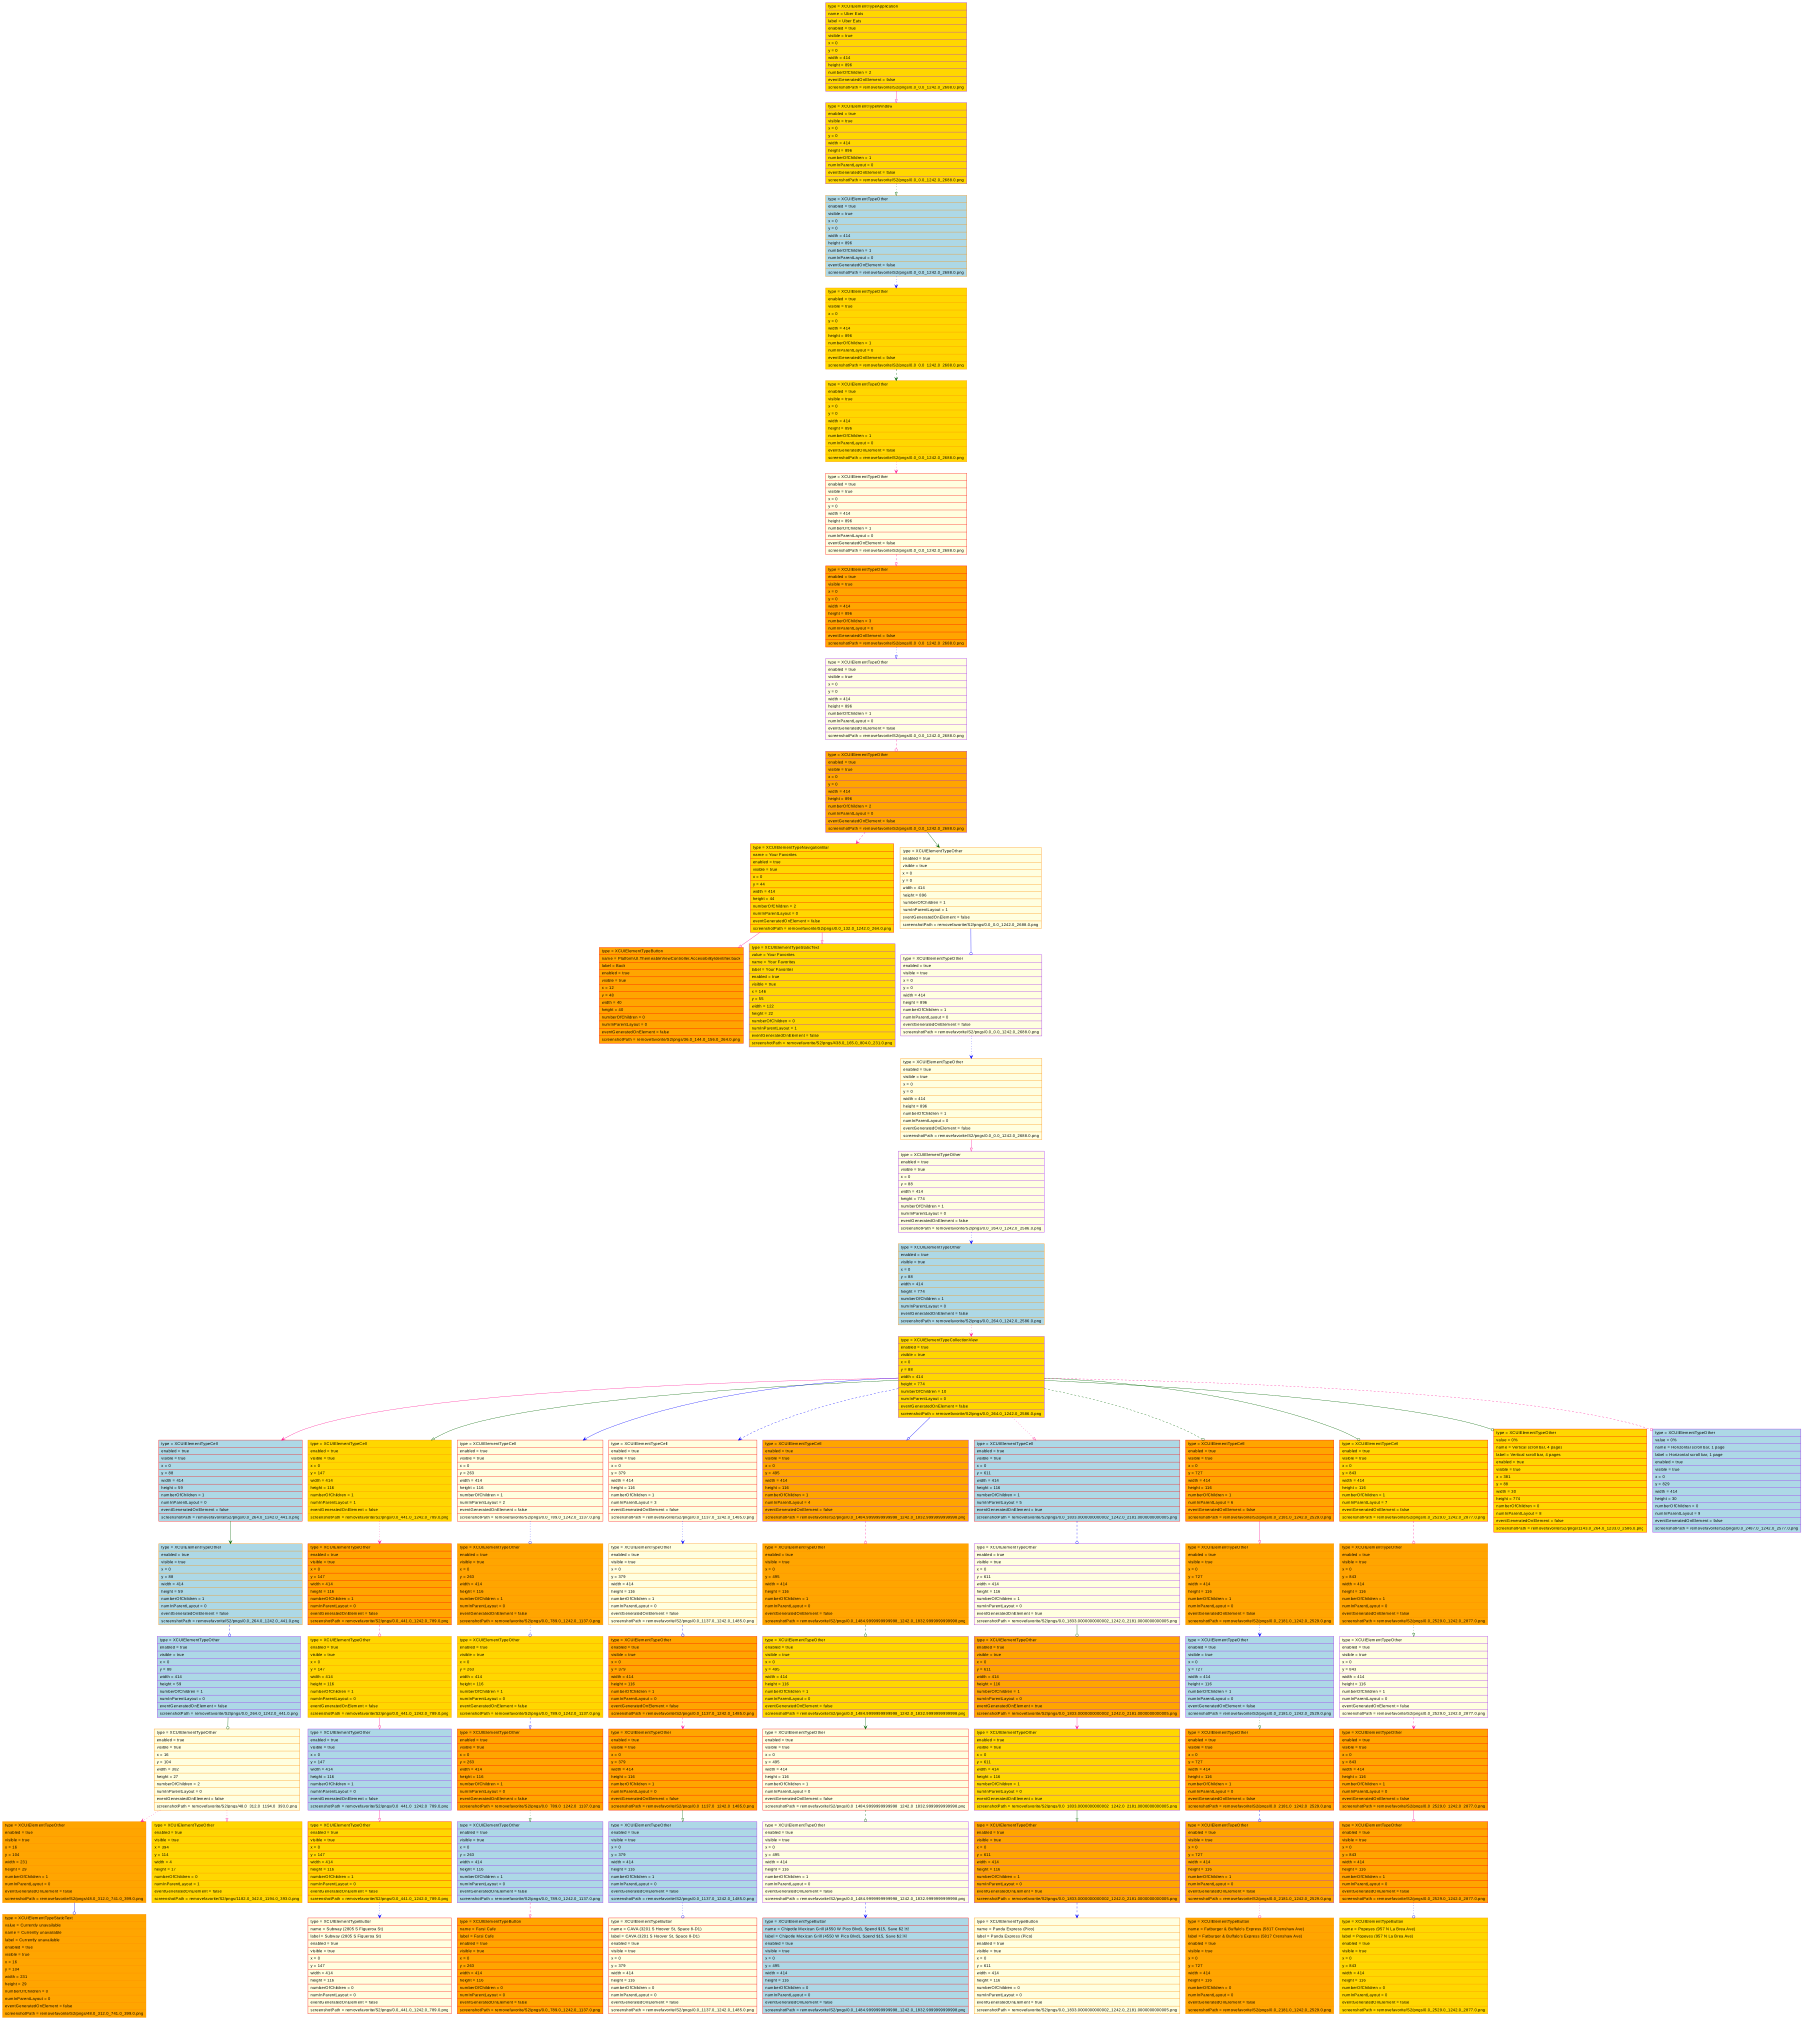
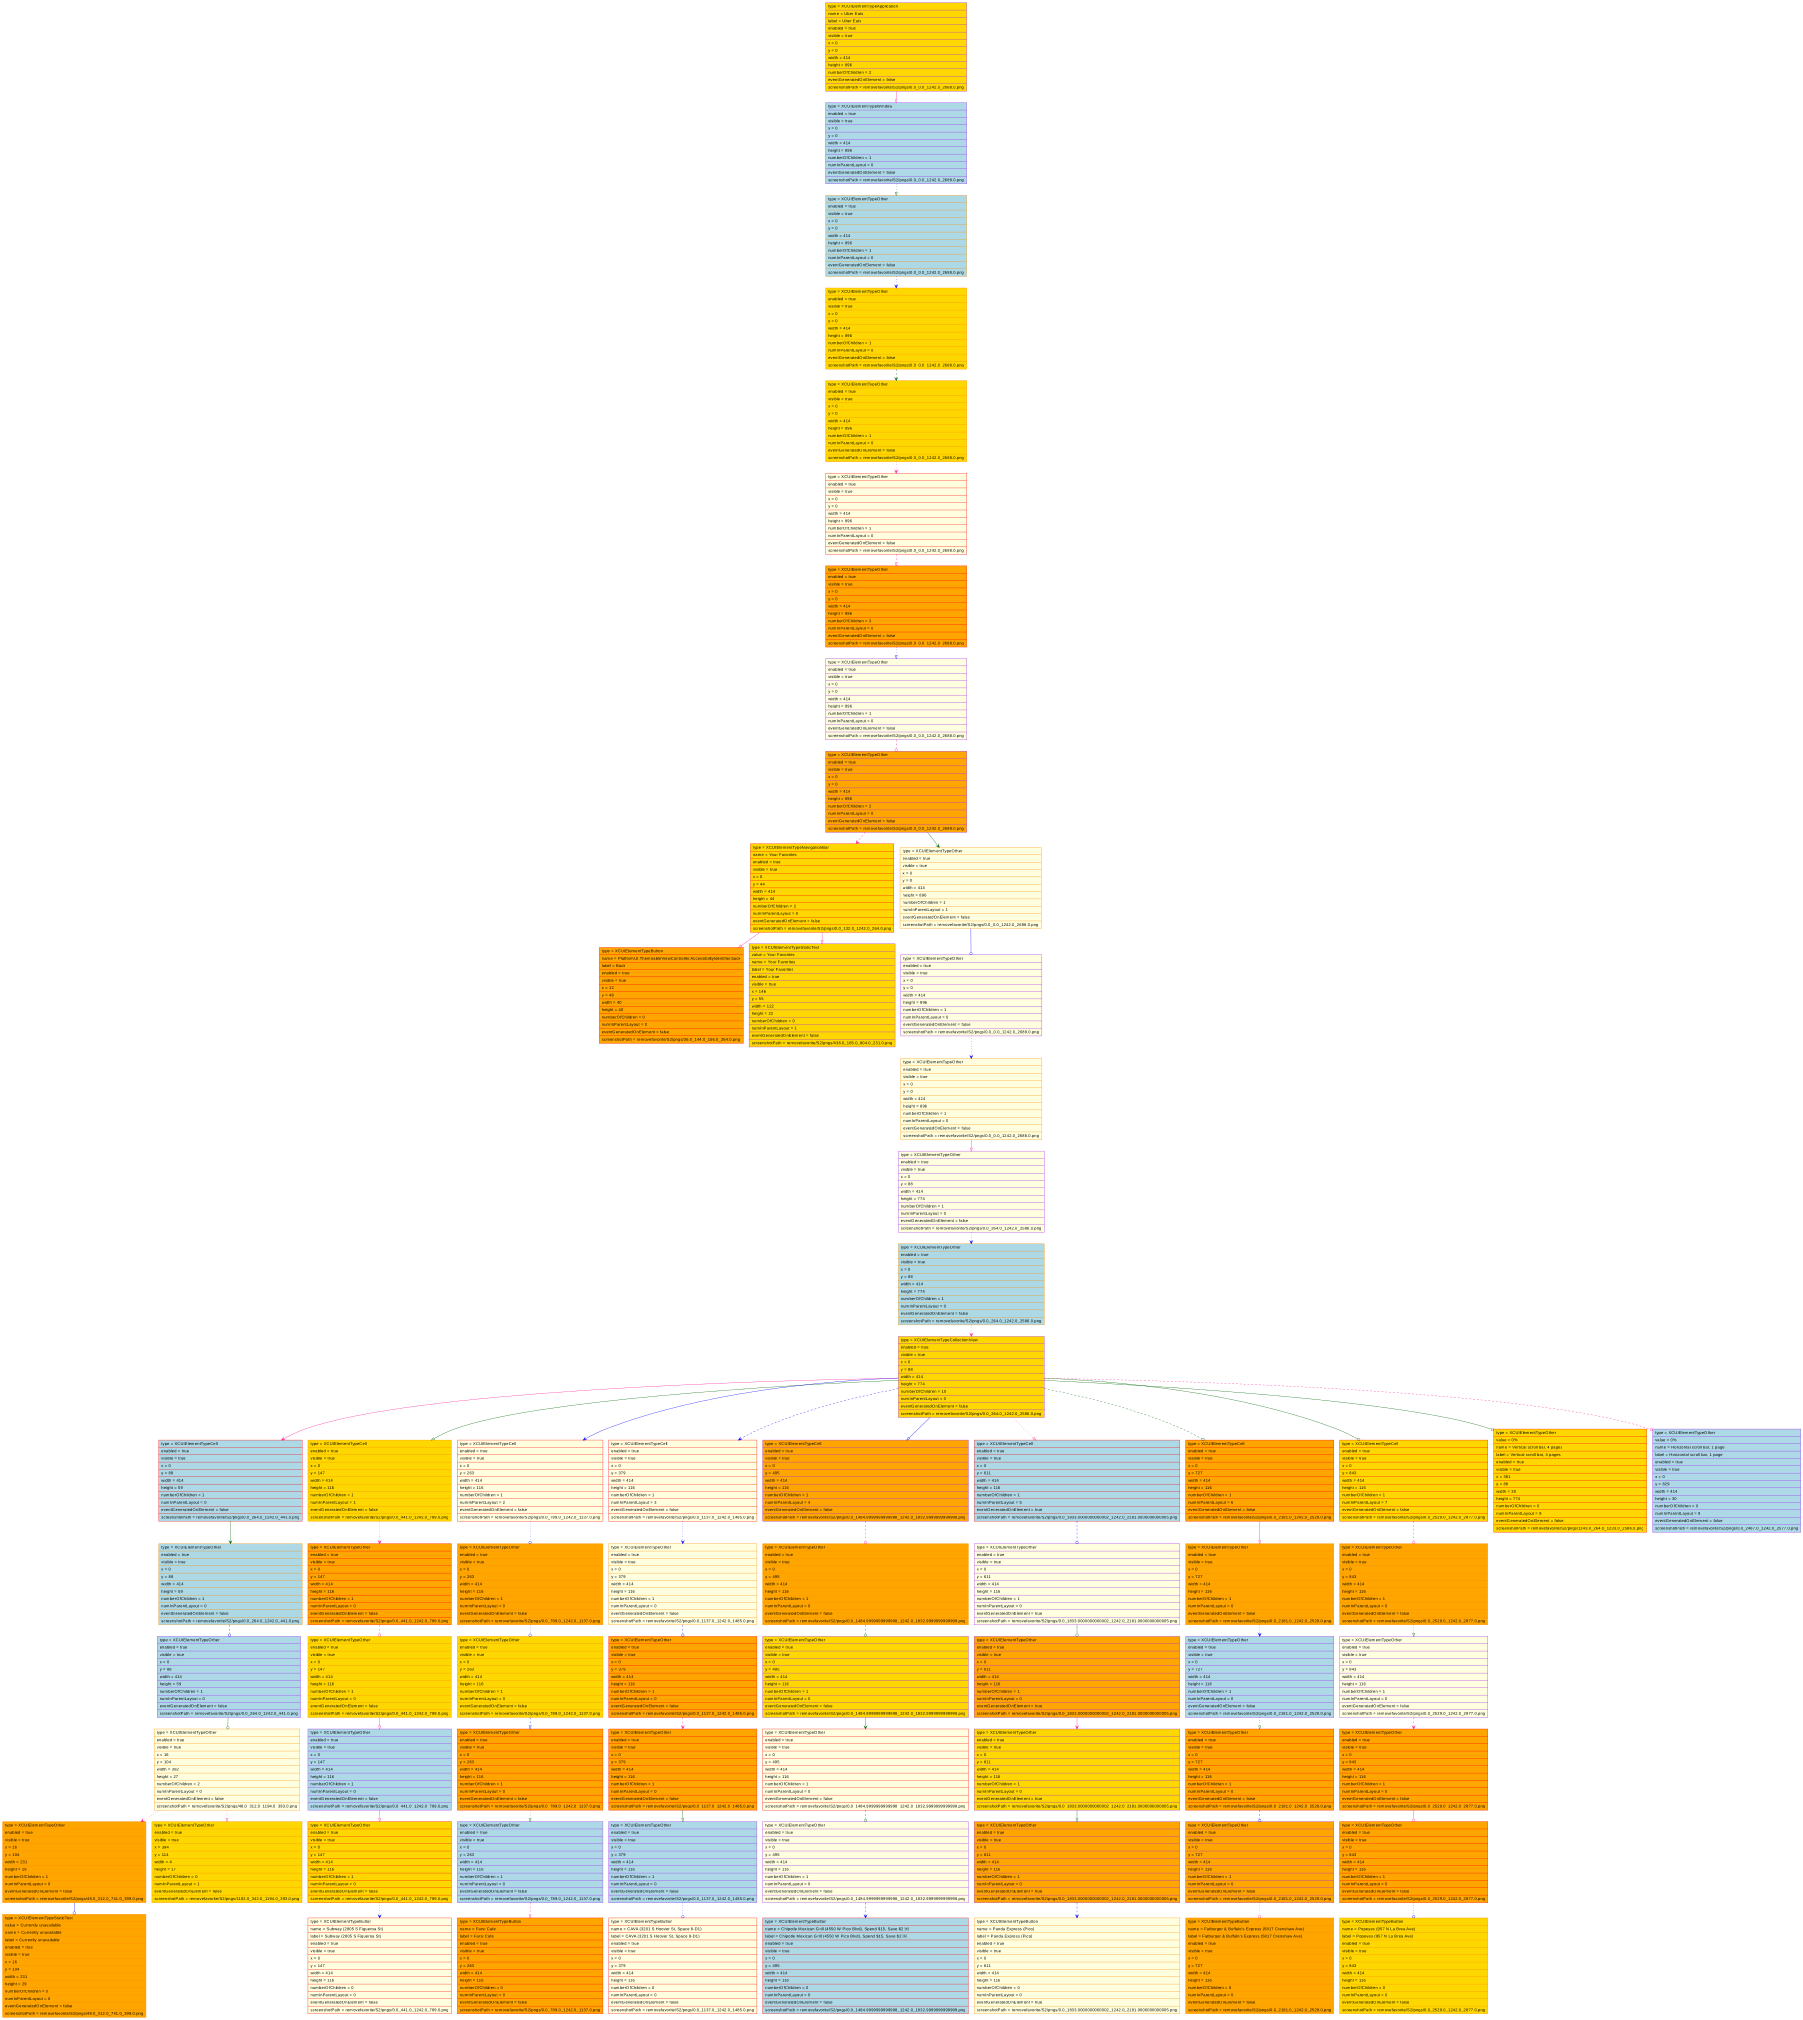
node "type = XCUIElementTypeWindow": fillcolor gold -> lightblue
